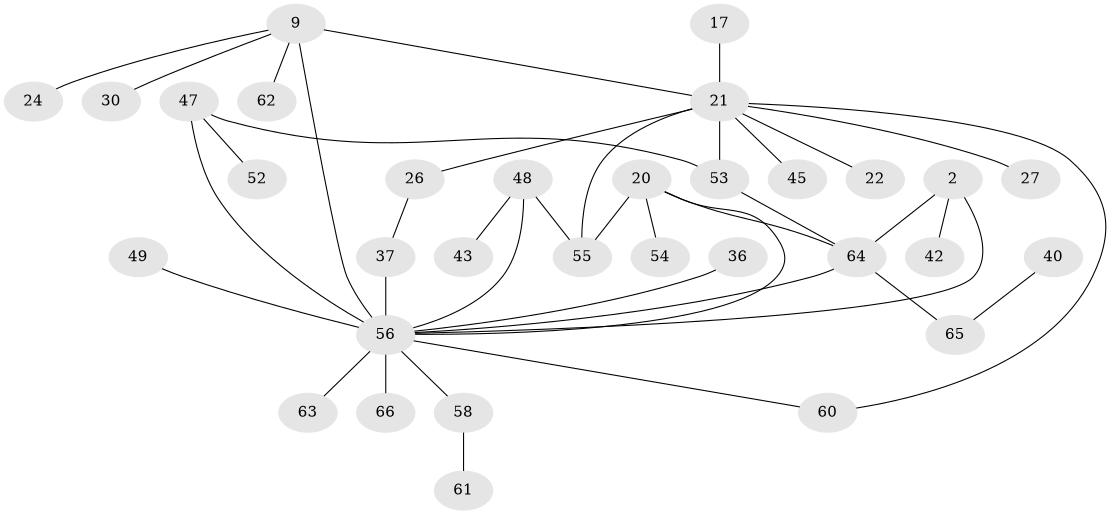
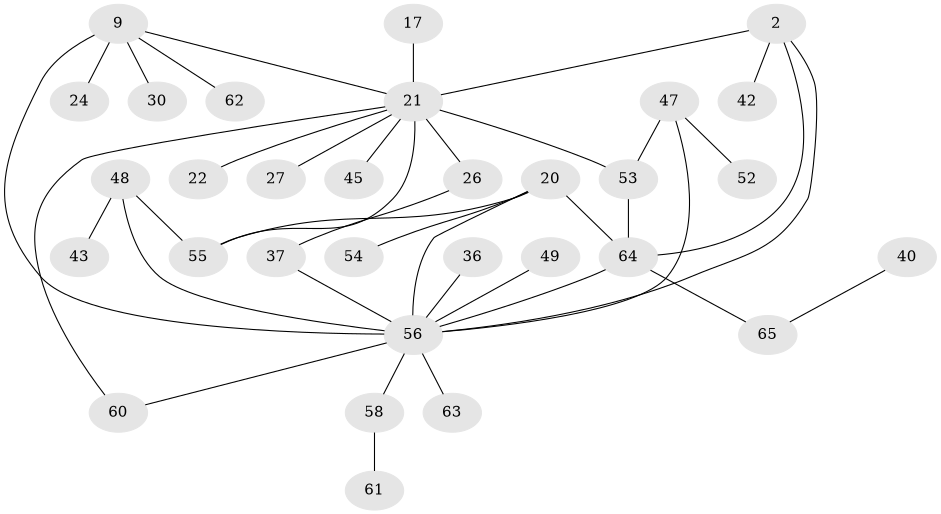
edge "2" -- "21": added
node "66": removed
